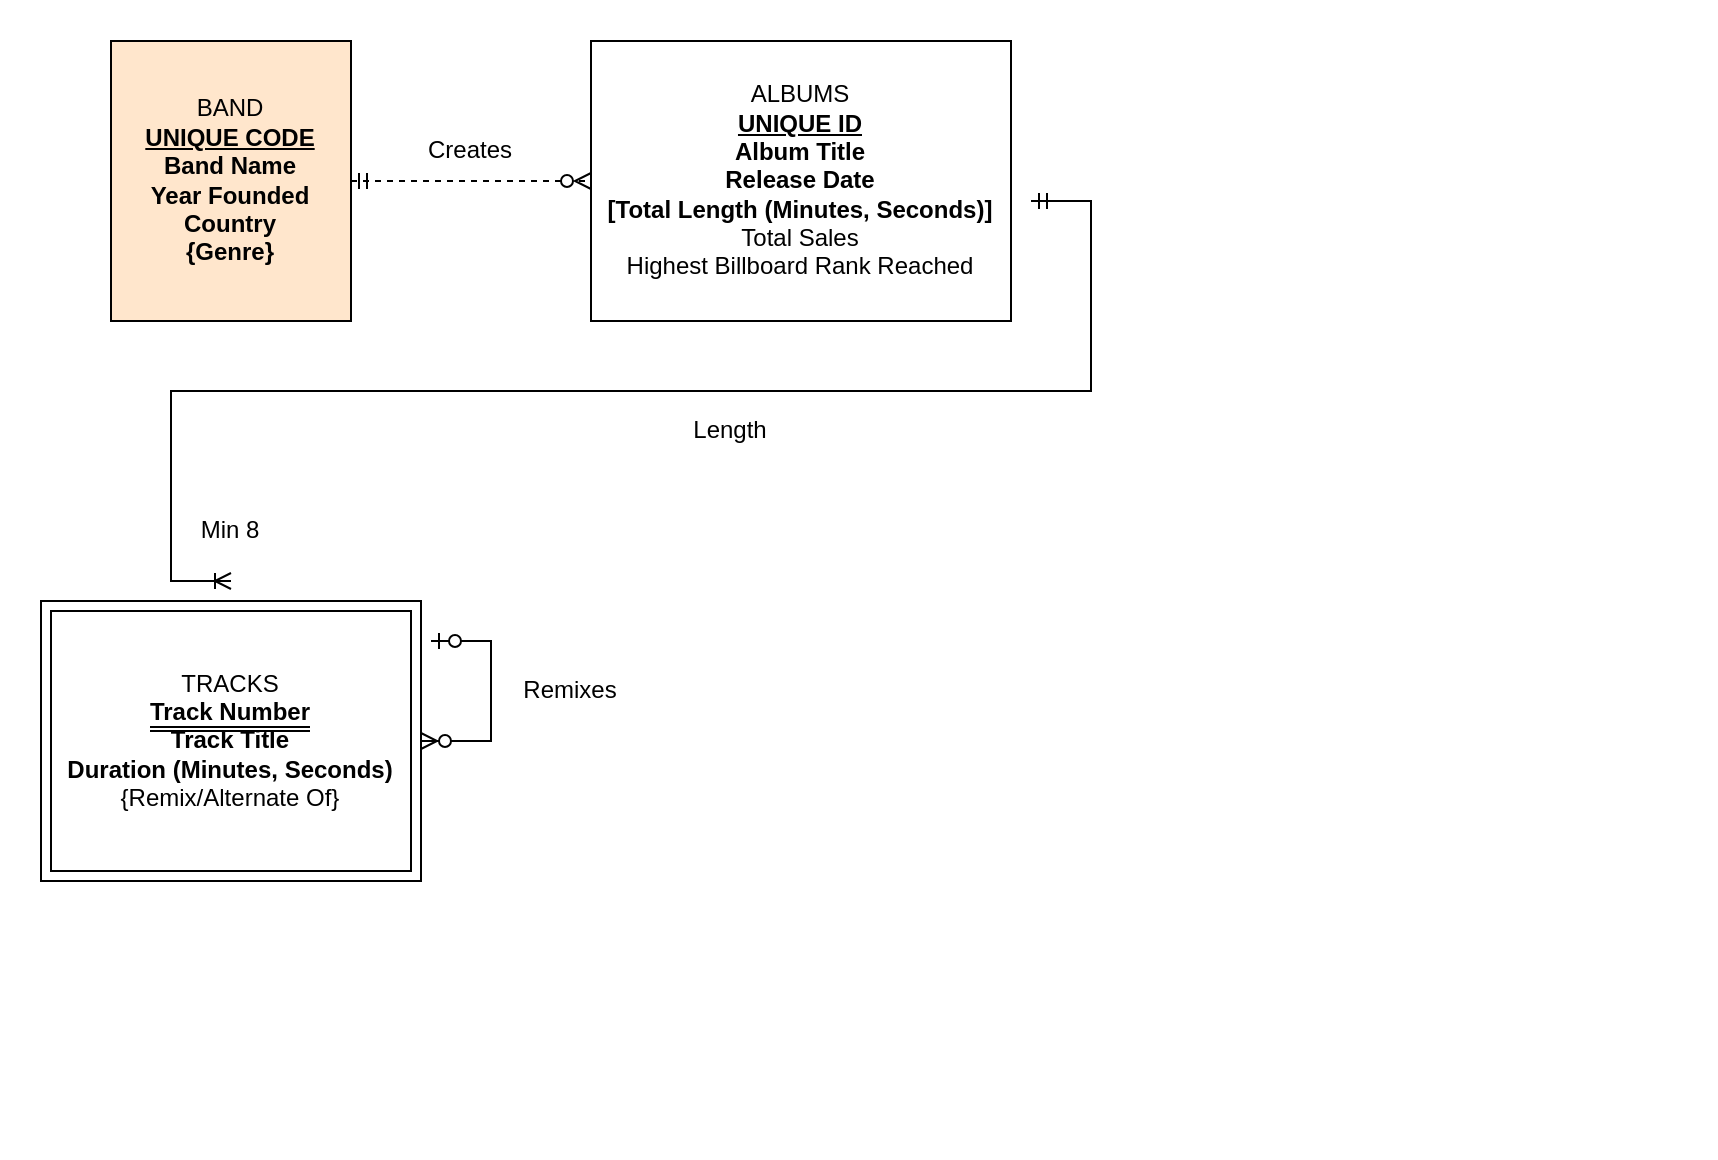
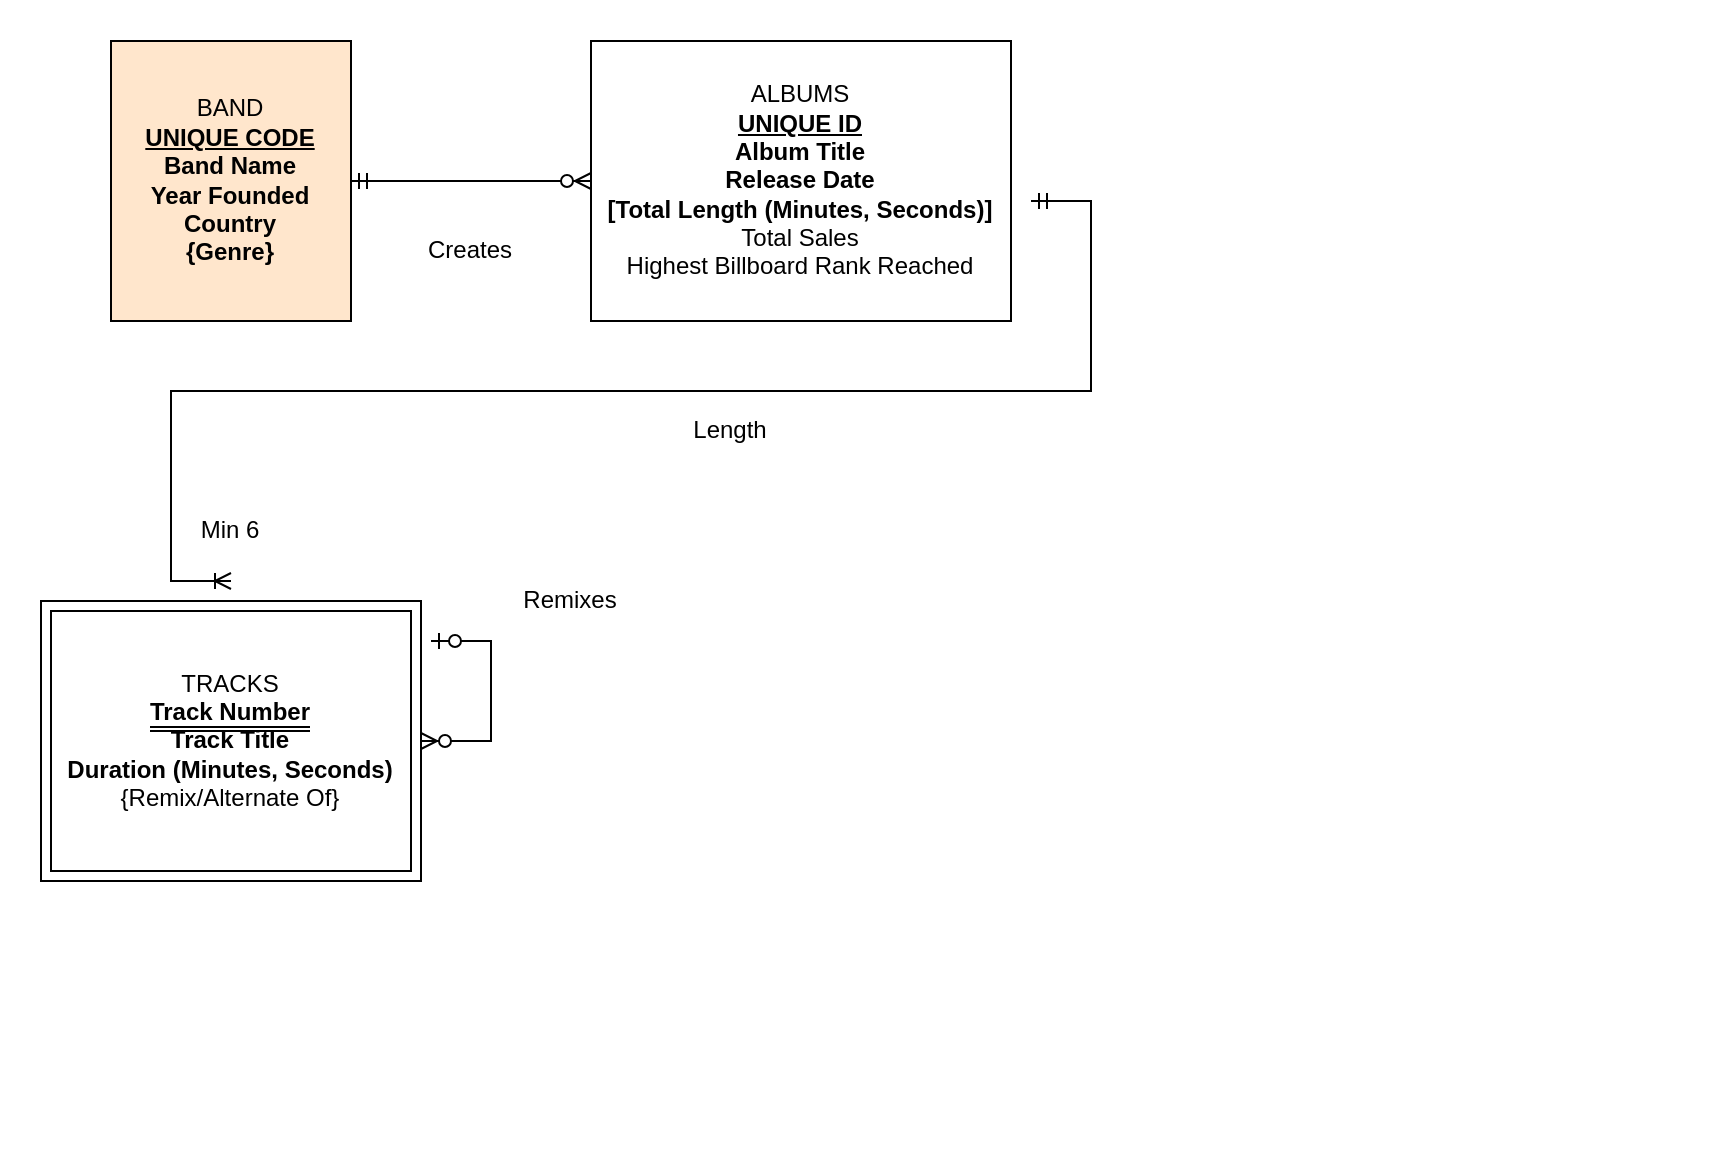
node "Creates": moved (471, 151) -> (471, 251)
edge "BAND UNIQUE CODE Band Name Year Founded Country {Genre}" -- "ALBUMS UNIQUE ID Album Title Release Date [Total Length (Minutes, Seconds)] Total Sales Highest Billboard Rank Reached": style dashed -> solid
node "Min 8": label "Min 8" -> "Min 6"
node "Remixes": moved (571, 691) -> (571, 601)
